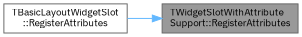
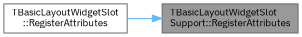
node "TWidgetSlotWithAttribute Support::RegisterAttributes": label "TWidgetSlotWithAttribute Support::RegisterAttributes" -> "TBasicLayoutWidgetSlot Support::RegisterAttributes"
